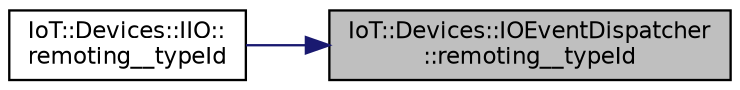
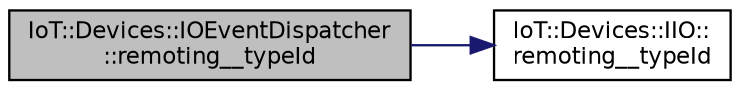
edge "IoT::Devices::IIO:: remoting__typeId" -> "IoT::Devices::IOEventDispatcher ::remoting__typeId": reversed
